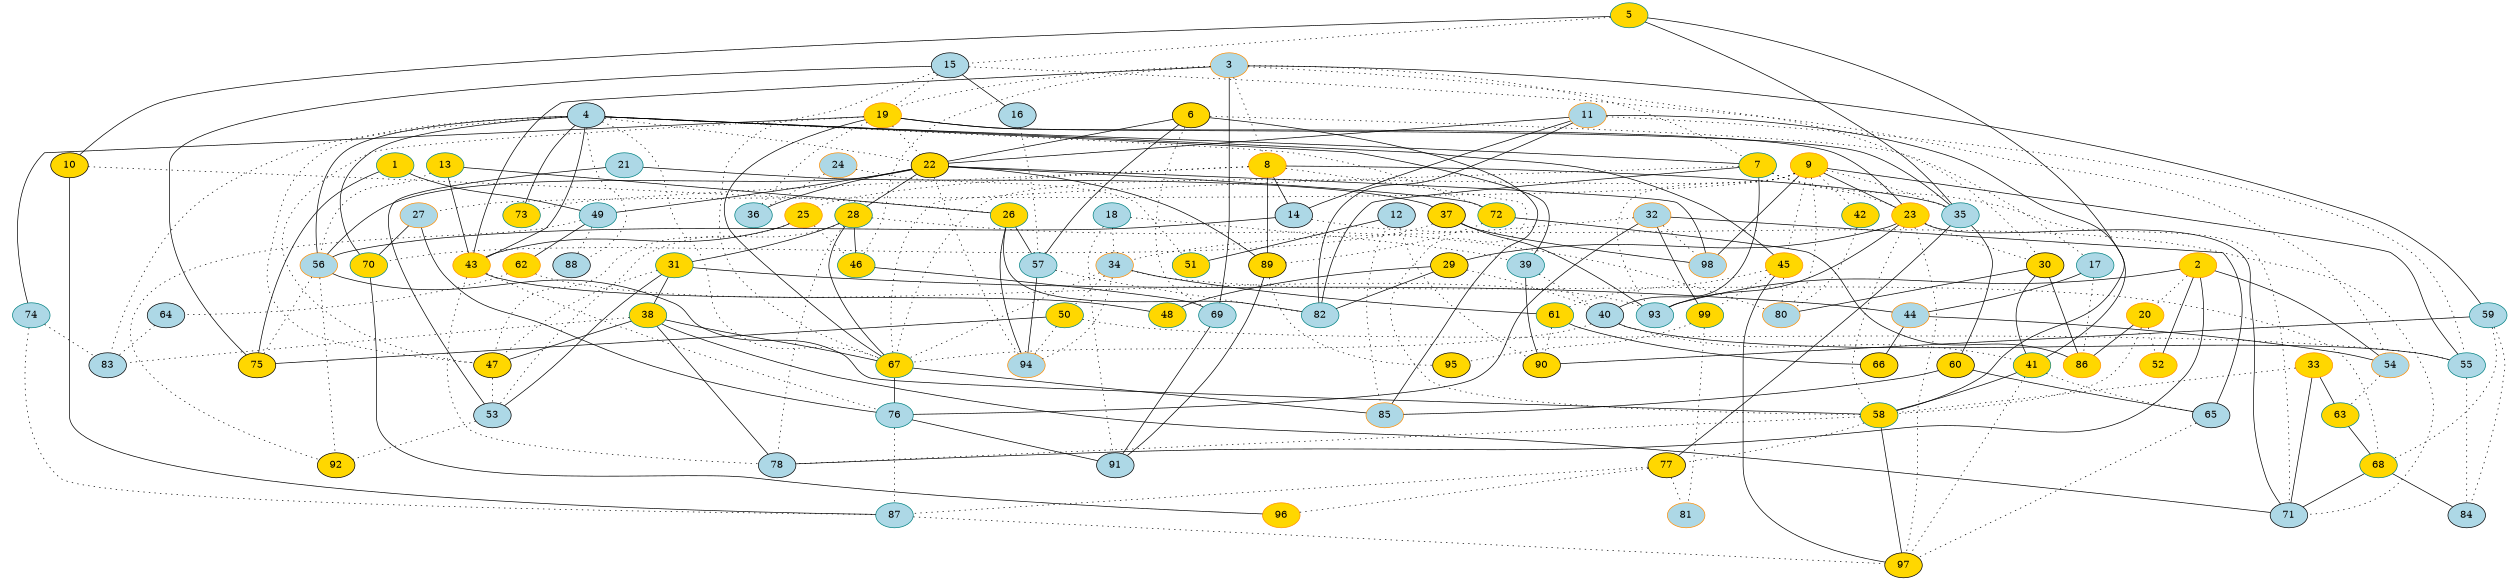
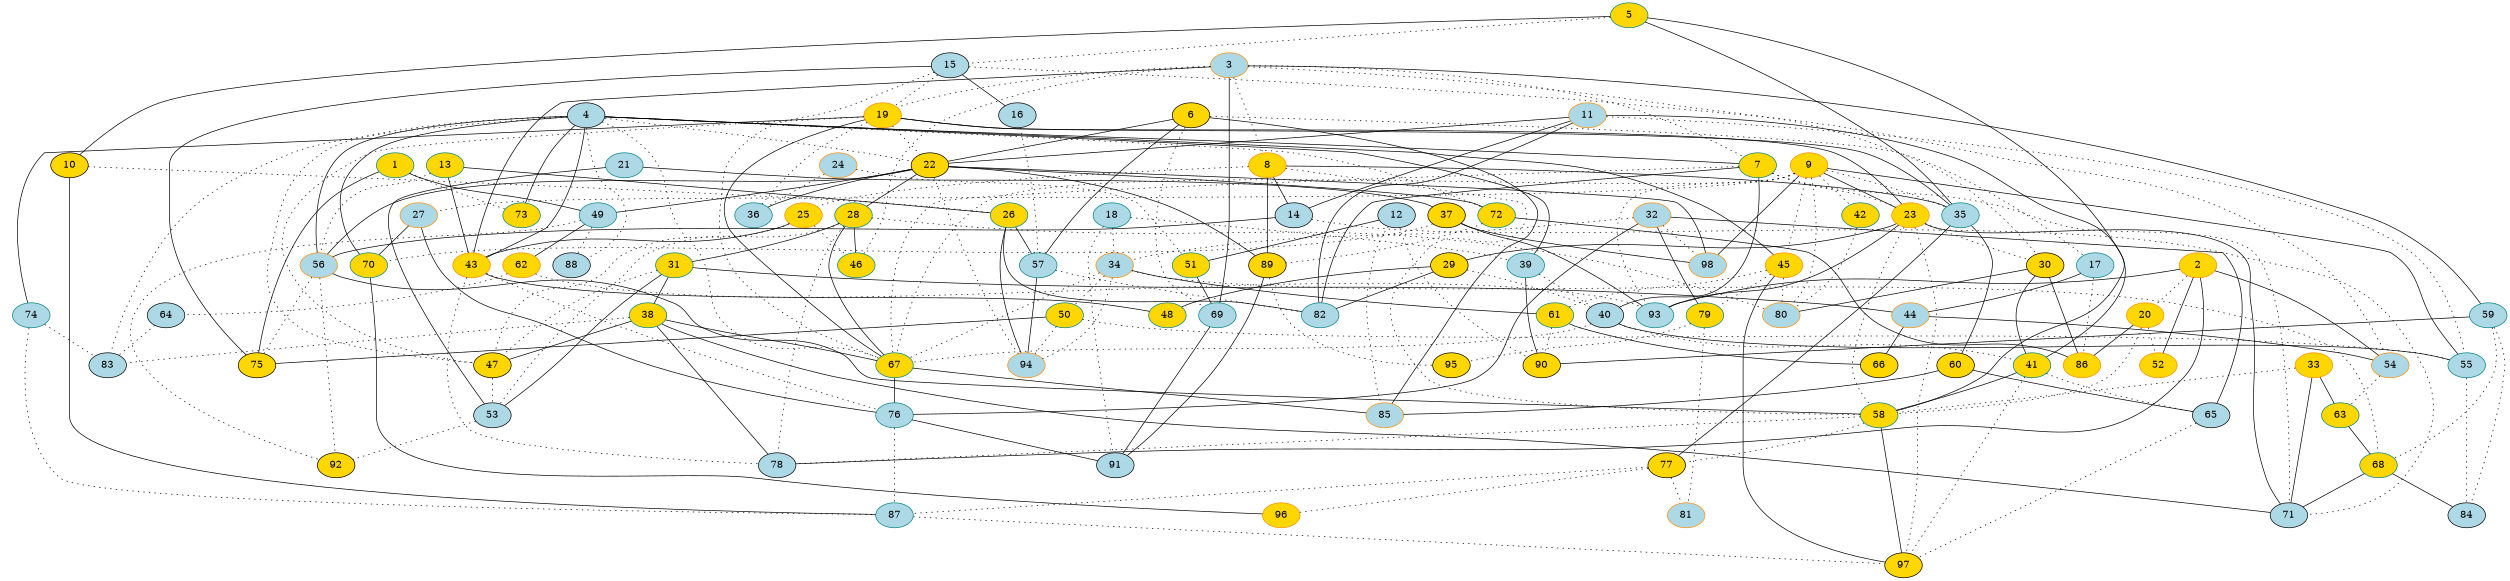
edge "8" -- "73": now "1" -- "73"
edge "46" -- "69": now "51" -- "69"
node "99": label "99" -> "79"
